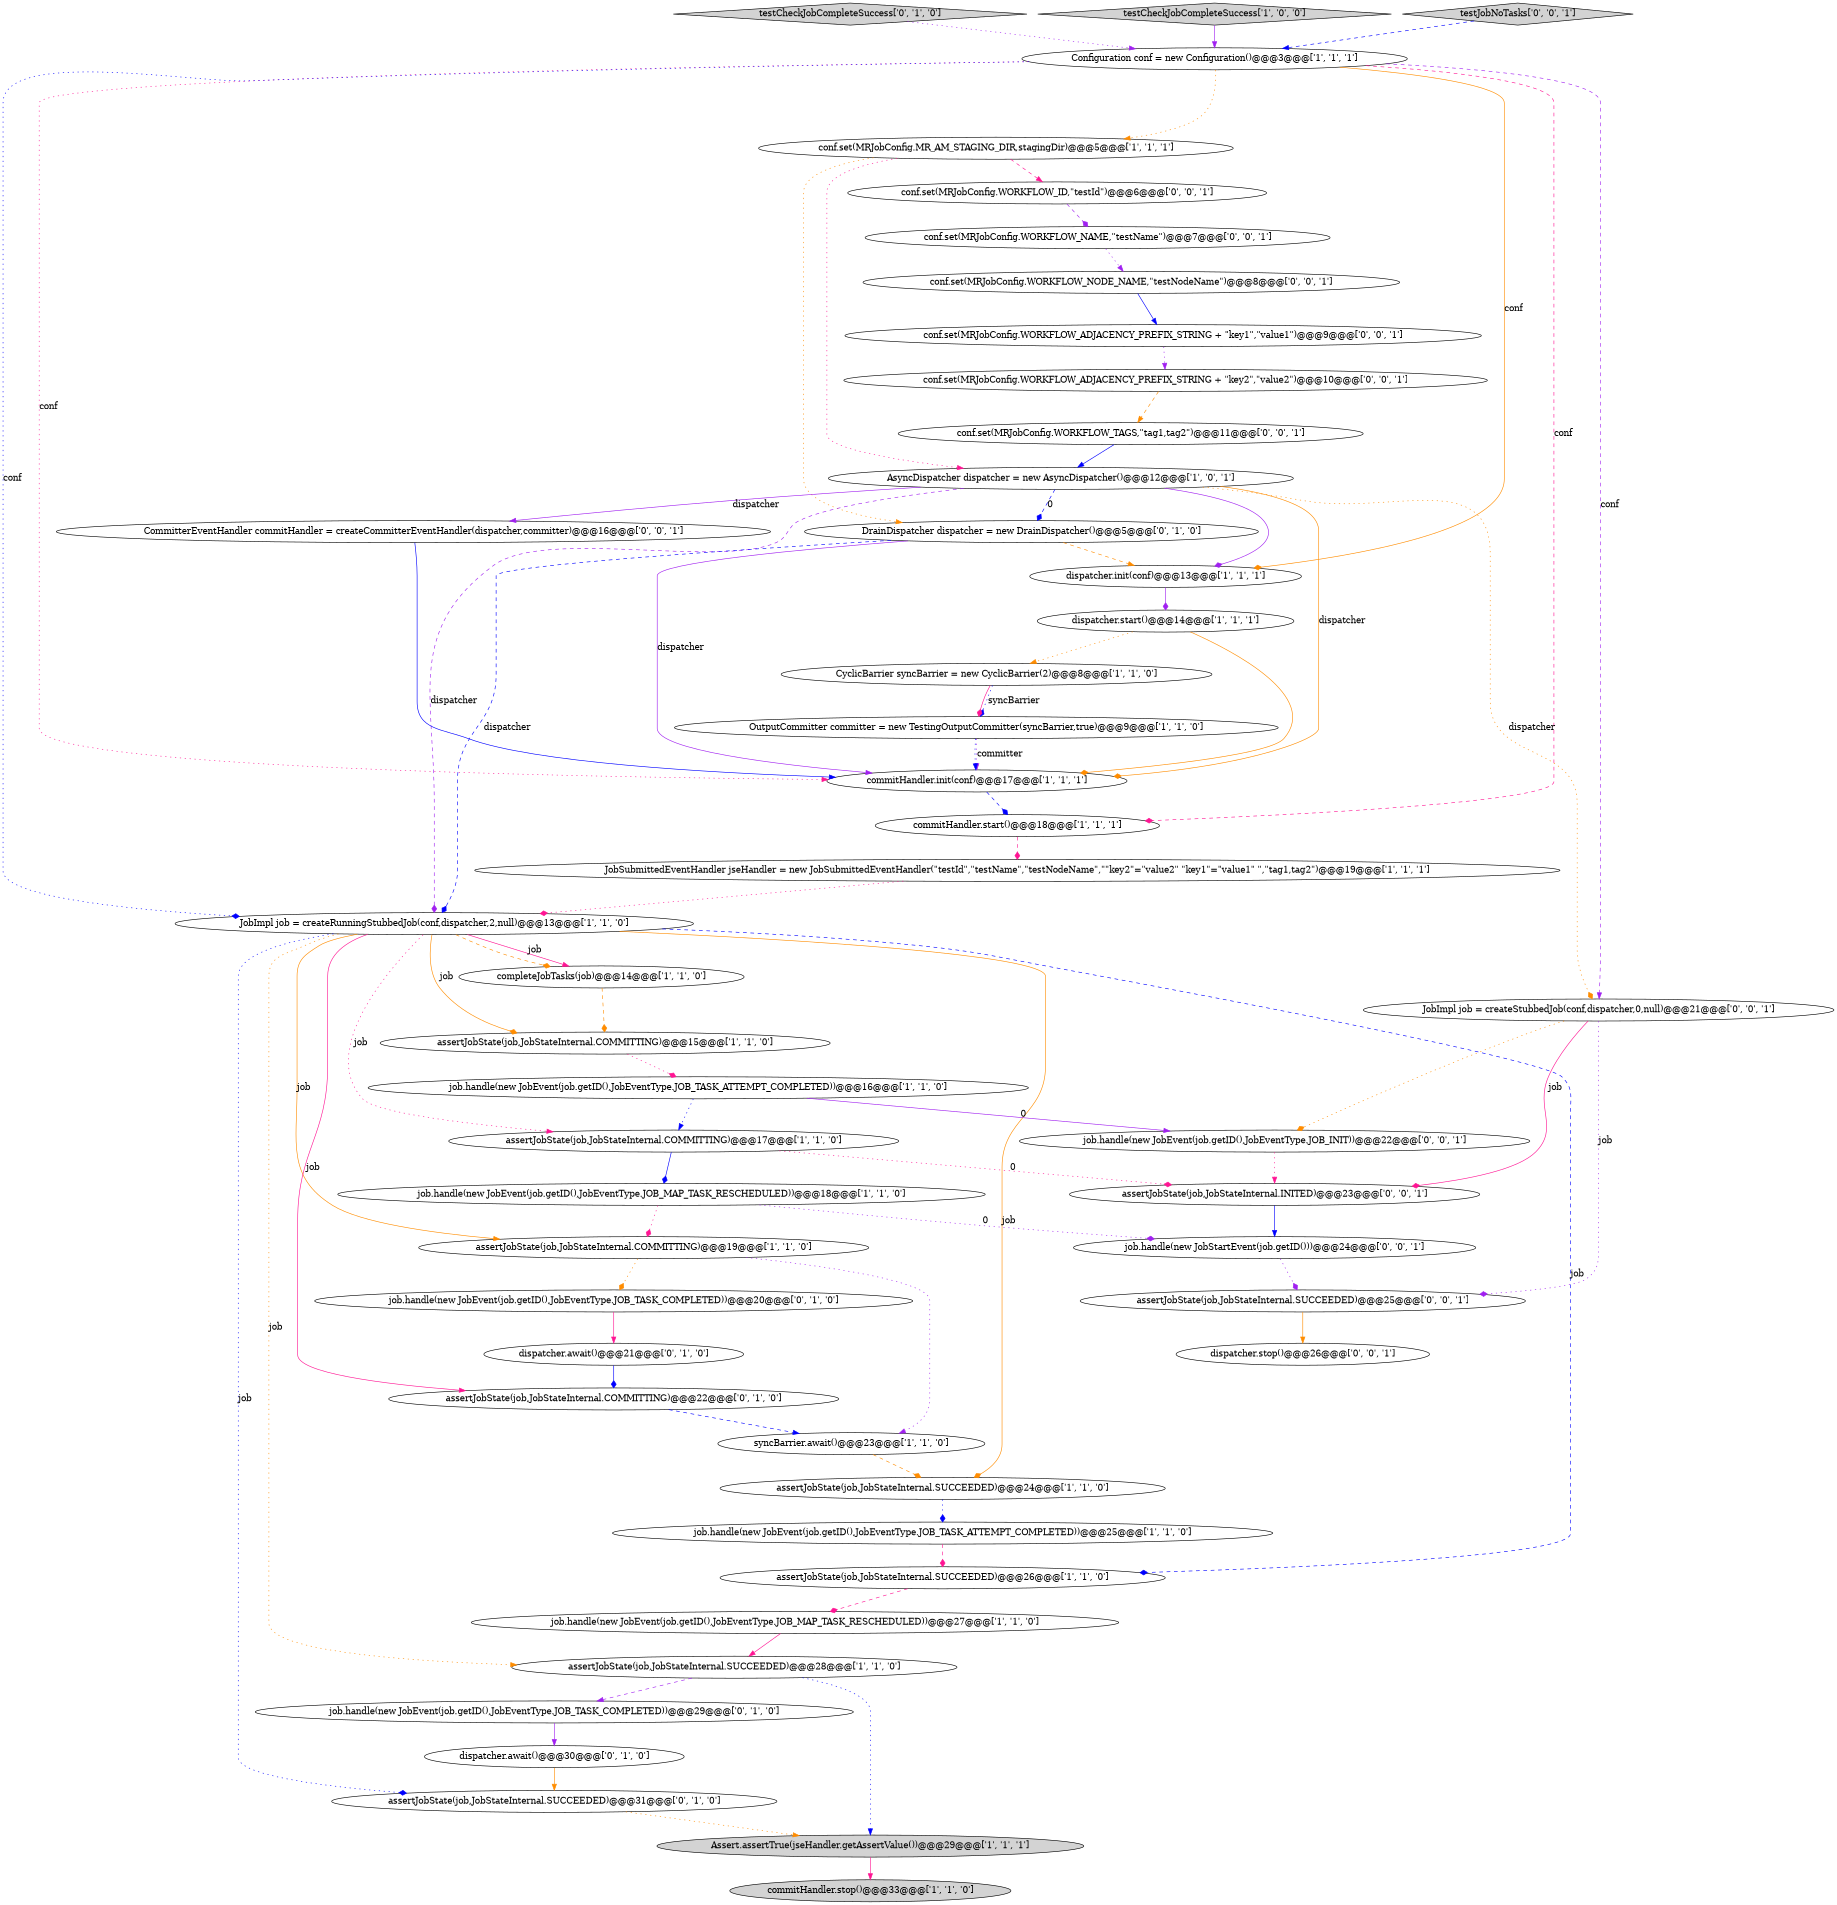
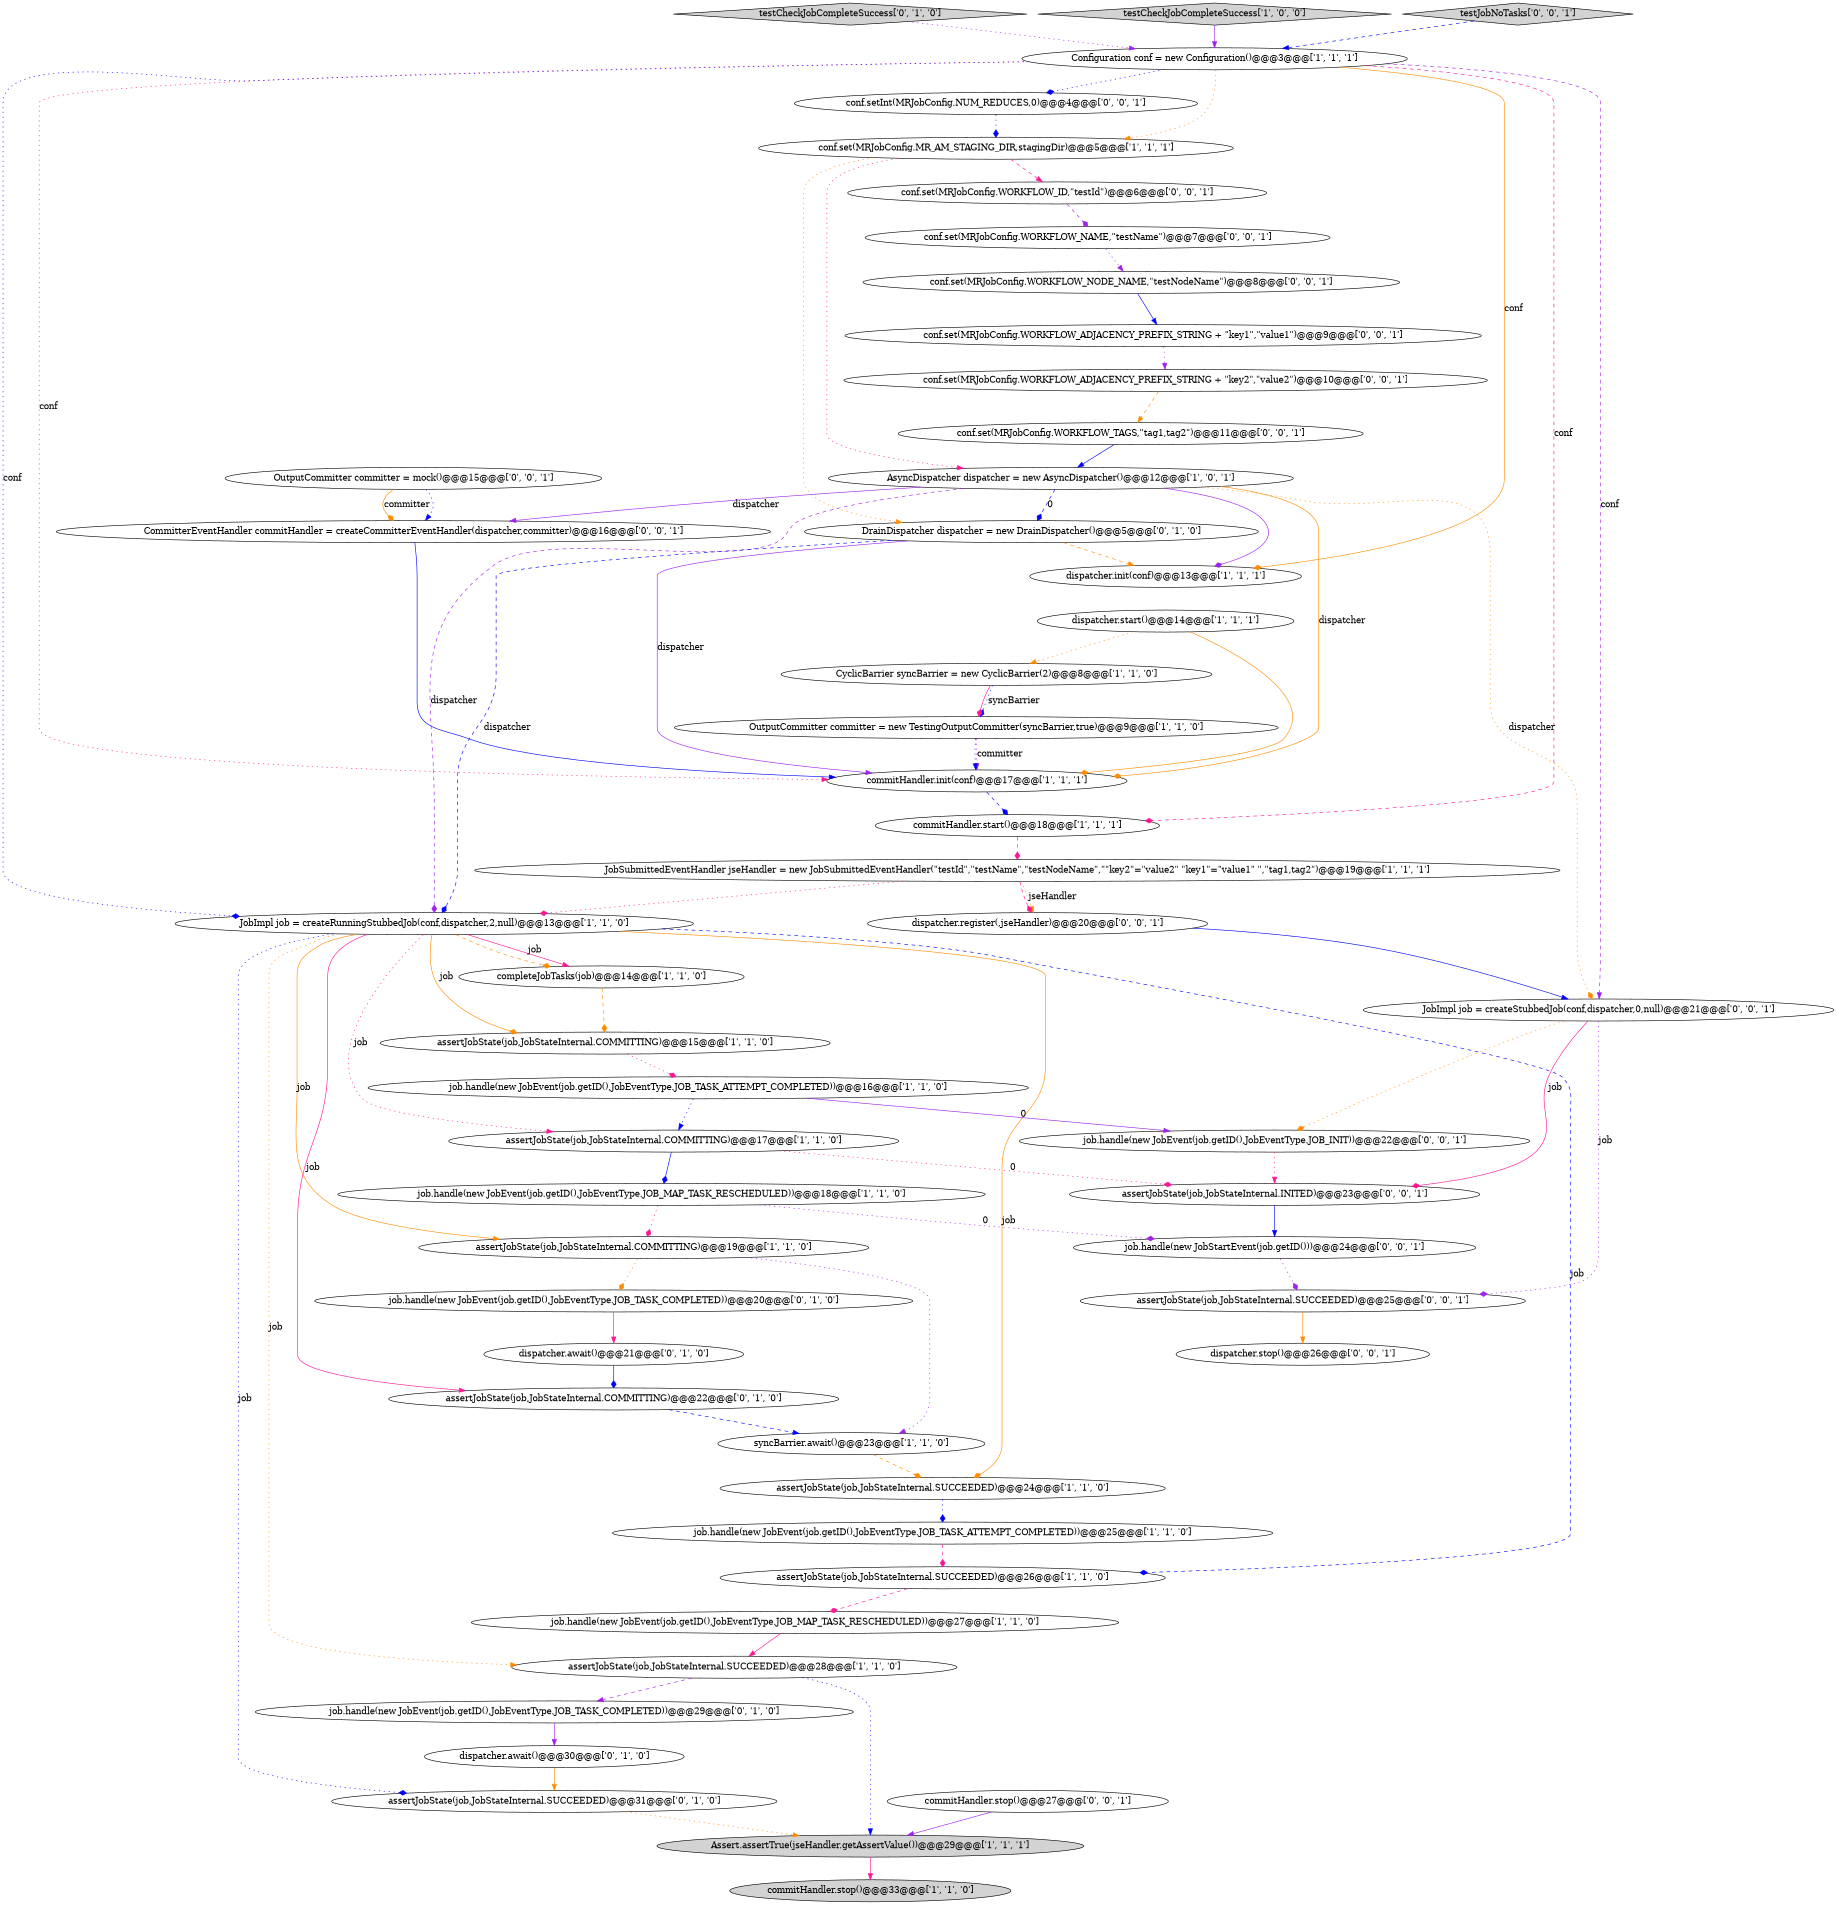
node "conf.setInt(MRJobConfig.NUM_REDUCES,0)@@@4@@@['0', '0', '1']": added
node "OutputCommitter committer = mock()@@@15@@@['0', '0', '1']": added
edge "dispatcher.init(conf)@@@13@@@['1', '1', '1']" -> "dispatcher.start()@@@14@@@['1', '1', '1']": removed
node "dispatcher.register(,jseHandler)@@@20@@@['0', '0', '1']": added
node "commitHandler.stop()@@@27@@@['0', '0', '1']": added
